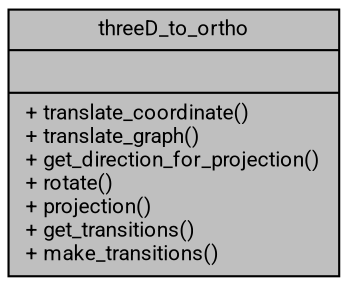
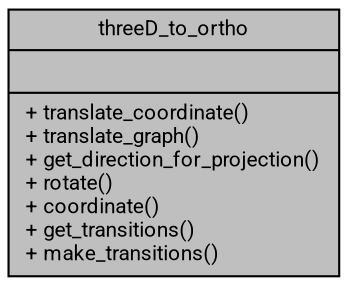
node "threeD_to_ortho": text "+ projection()" -> "+ coordinate()"
